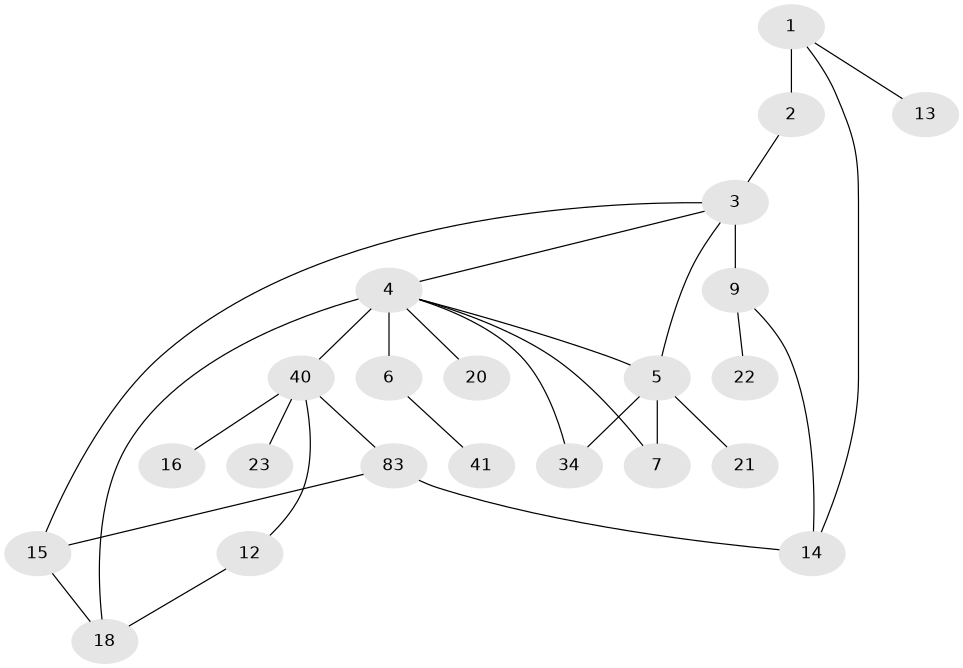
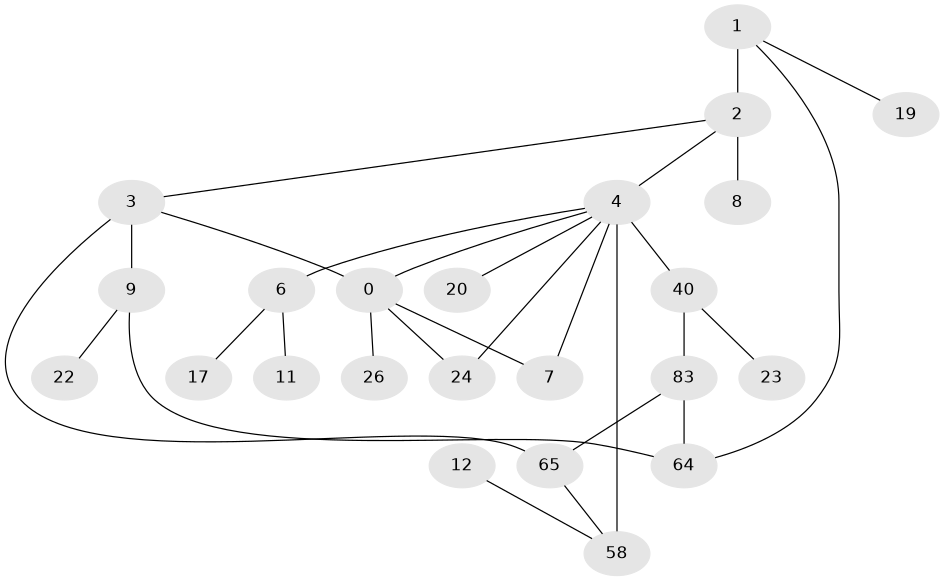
node "13": label "13" -> "19"
node "8": added
edge "3" -- "4": now "2" -- "4"
node "17": added
node "5": label "5" -> "0"
node "16": removed
node "41": label "41" -> "11"
node "34": label "34" -> "24"
node "21": label "21" -> "26"
edge "40" -- "12": removed
node "15": label "15" -> "65"
node "14": label "14" -> "64"
node "18": label "18" -> "58"
